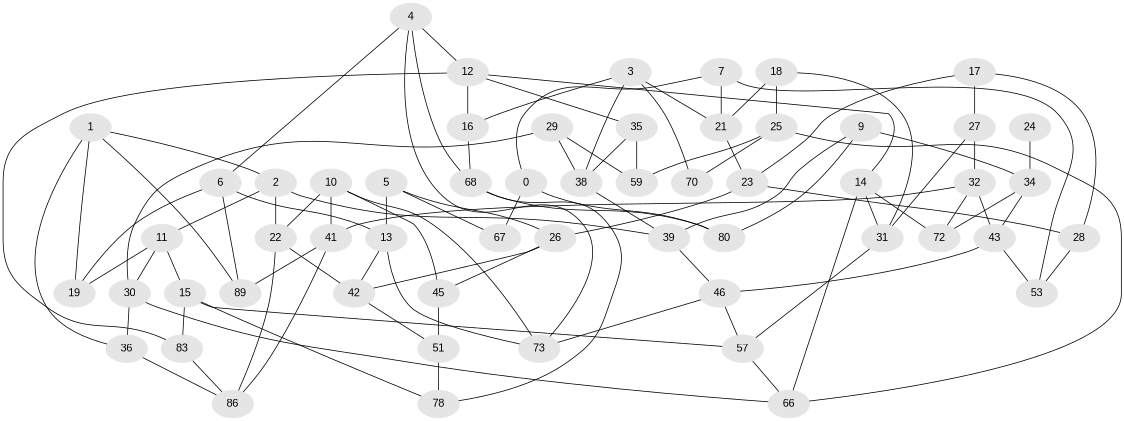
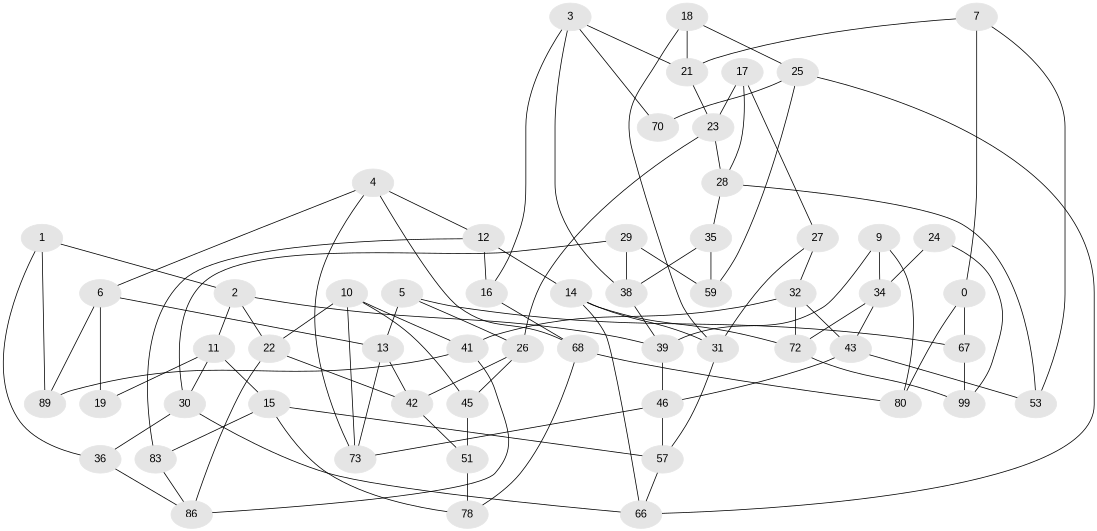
edge "12" -- "35": now "28" -- "35"
edge "1" -- "19": removed
node "99": added
